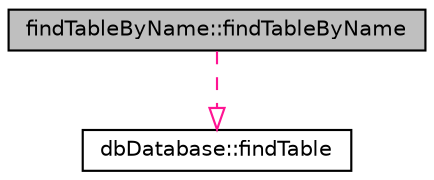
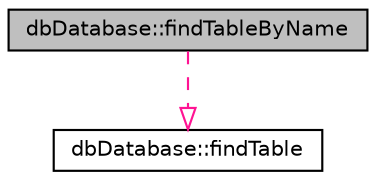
node "findTableByName::findTableByName": label "findTableByName::findTableByName" -> "dbDatabase::findTableByName"
